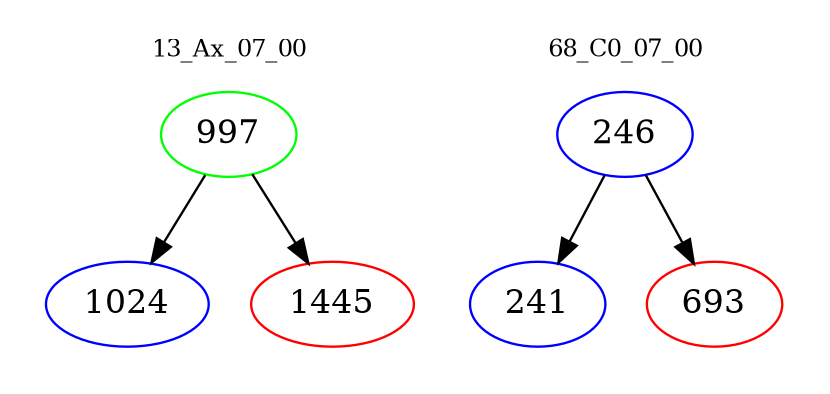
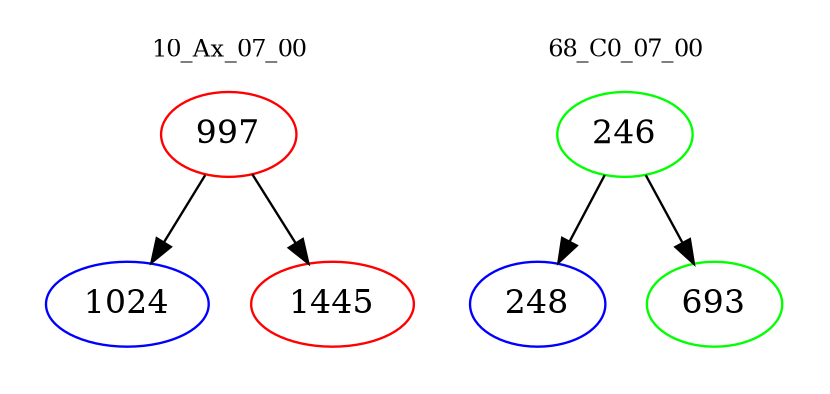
cluster "13_Ax_07_00": label "13_Ax_07_00" -> "10_Ax_07_00"
node "997": color green -> red
node "246": color blue -> green
node "241": label "241" -> "248"
node "693": color red -> green
